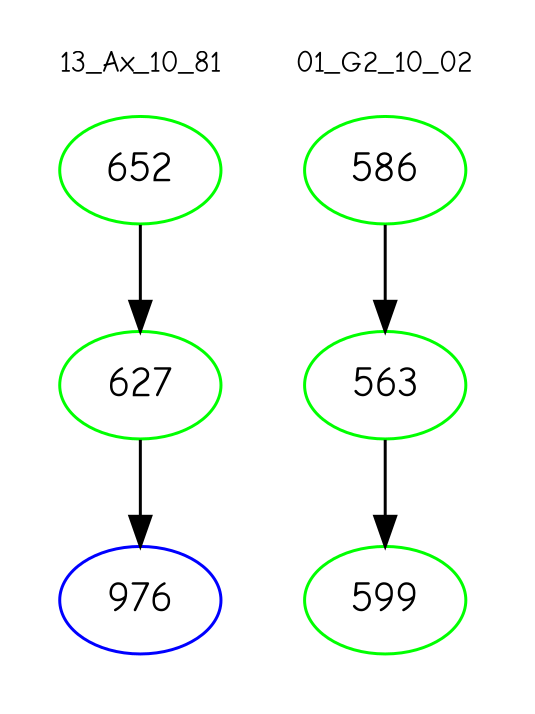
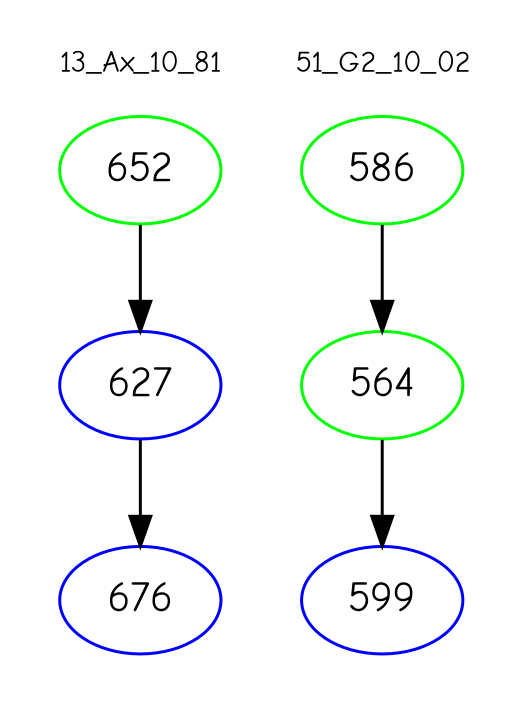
cluster "01_G2_10_02": label "01_G2_10_02" -> "51_G2_10_02"
node "627": color green -> blue
node "563": label "563" -> "564"
node "976": label "976" -> "676"
node "599": color green -> blue
